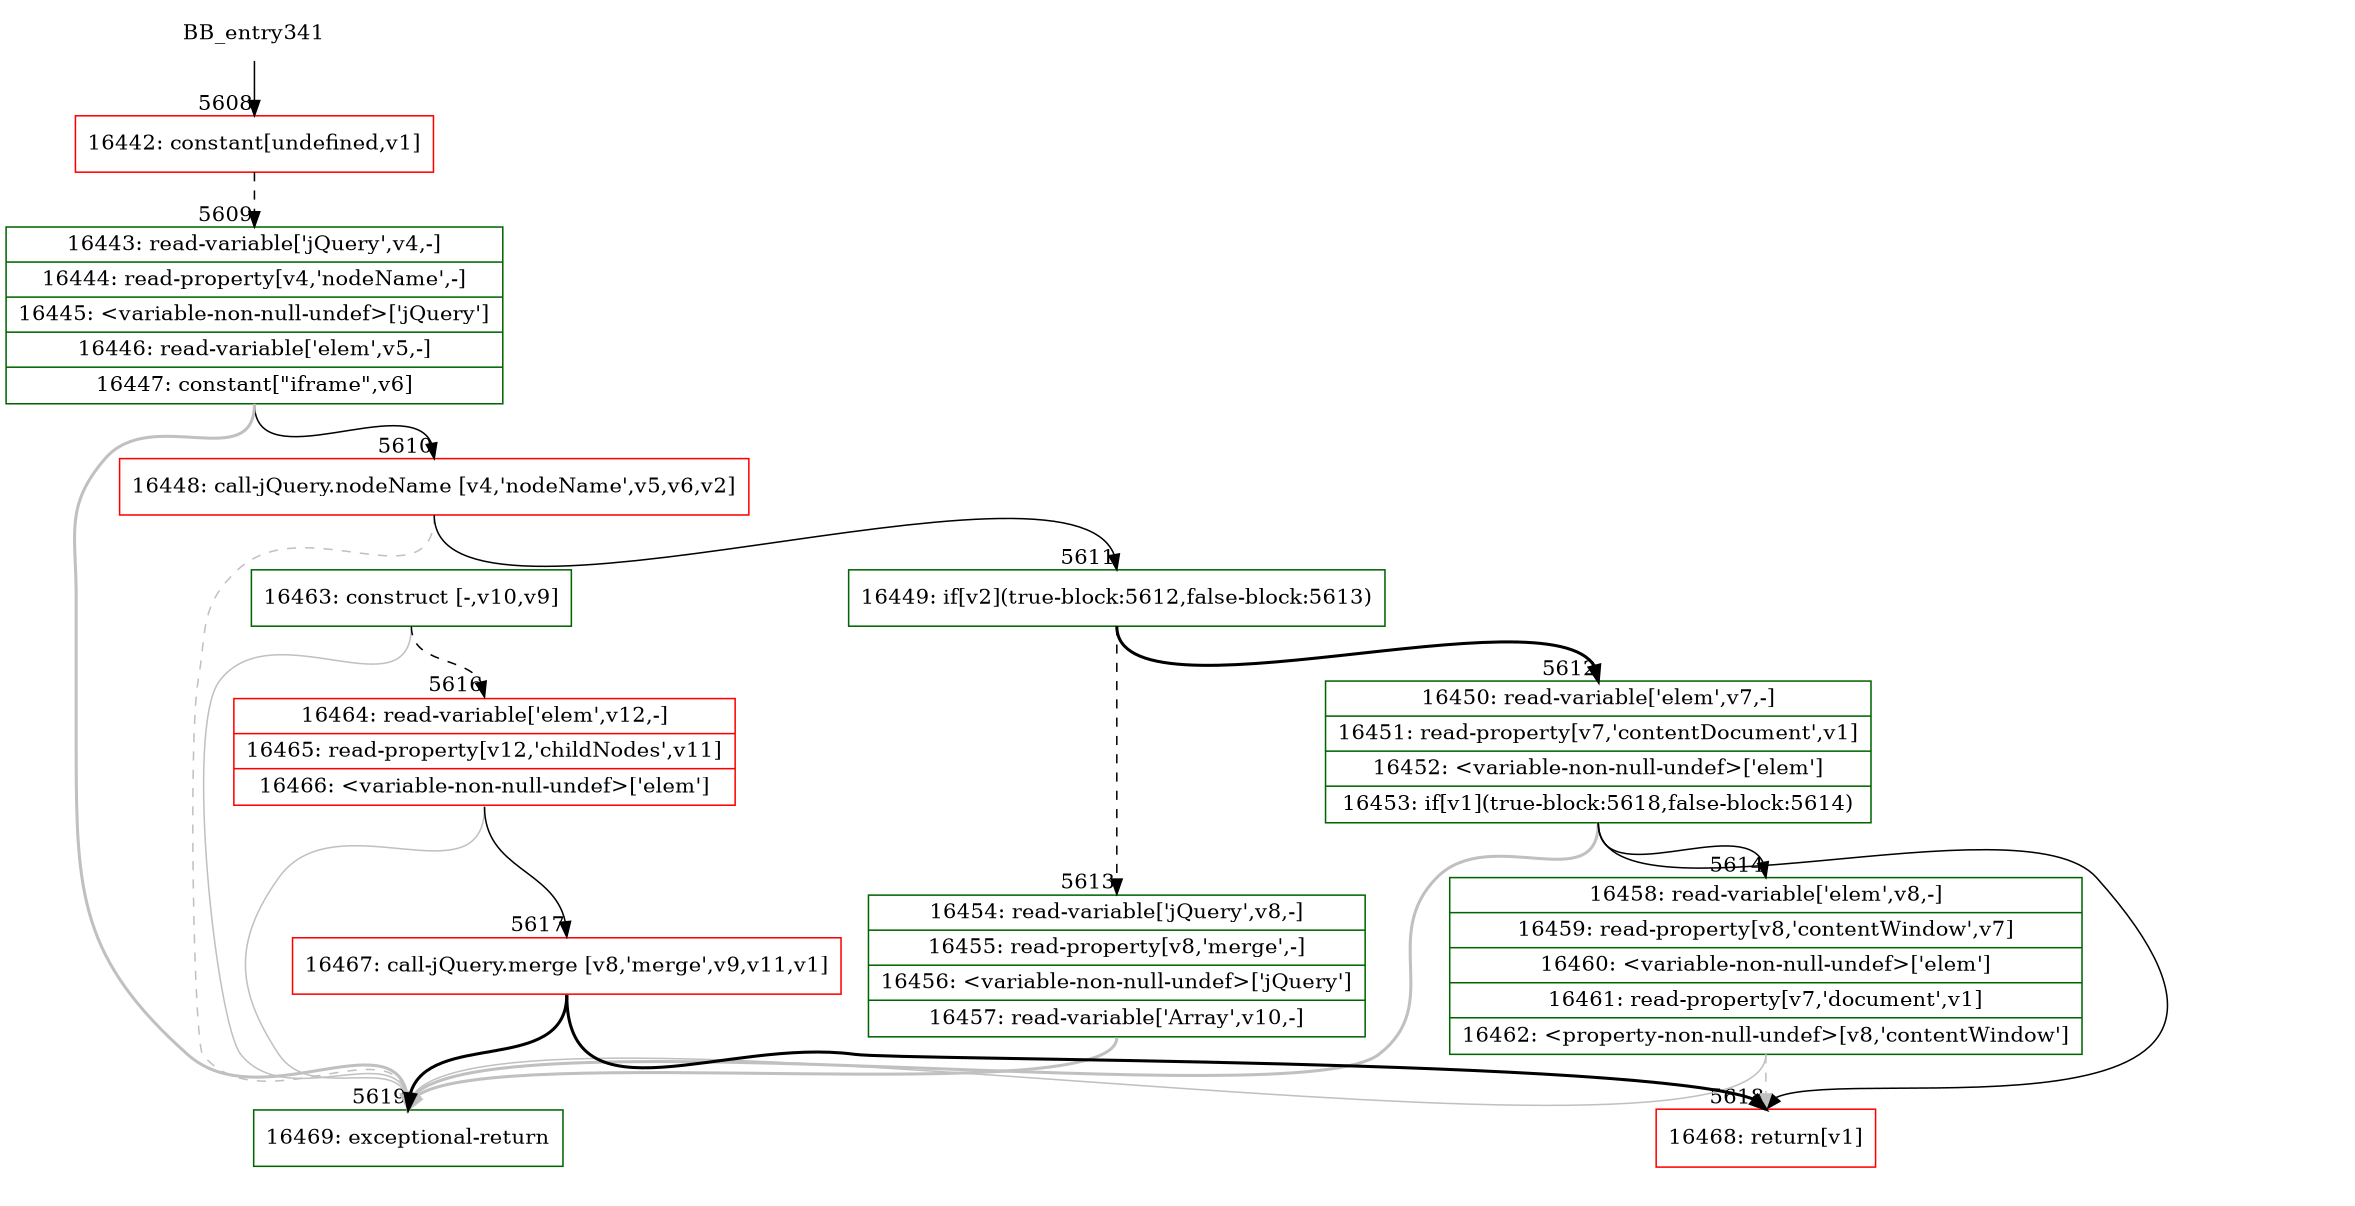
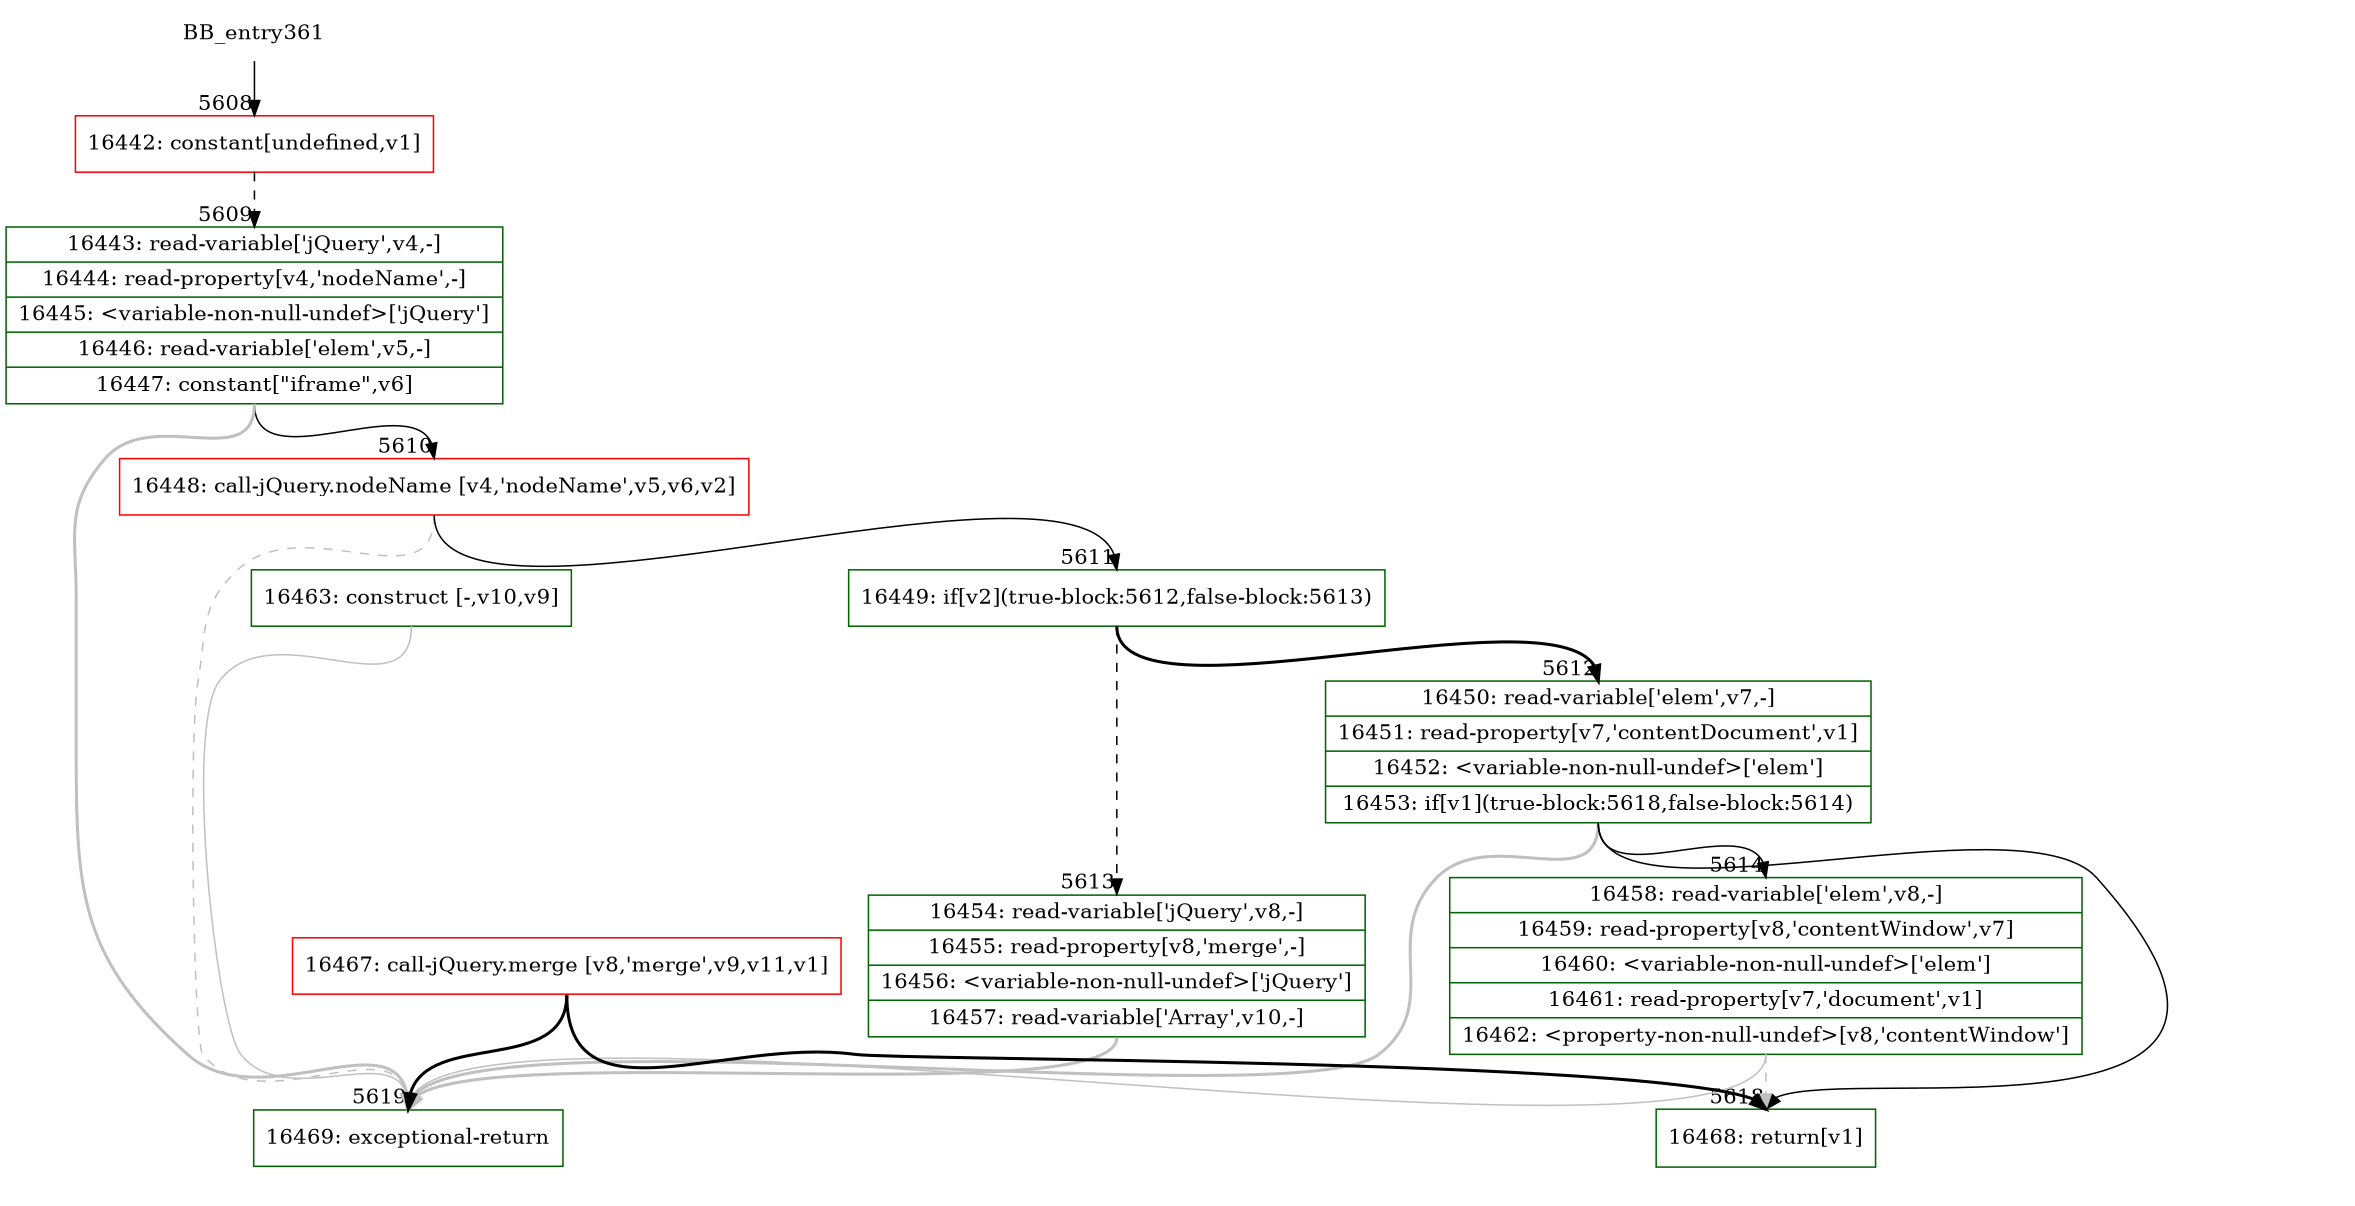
node "BB_entry341": label "BB_entry341" -> "BB_entry361"
node "16464: read-variable['elem',v12,-]": removed
node "16468: return[v1]": color red -> darkgreen
